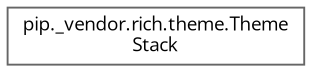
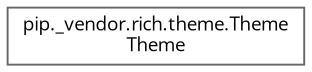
node "pip._vendor.rich.theme.Theme Stack": label "pip._vendor.rich.theme.Theme Stack" -> "pip._vendor.rich.theme.Theme Theme"
